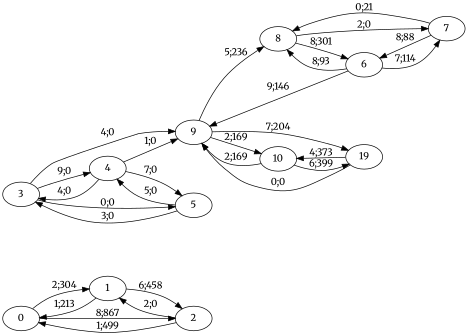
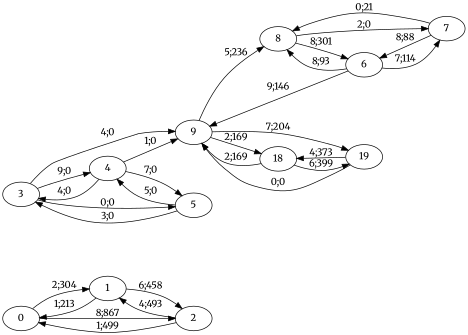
node "10": label "10" -> "18"
edge "2" -> "1": label "2;0" -> "4;493"
